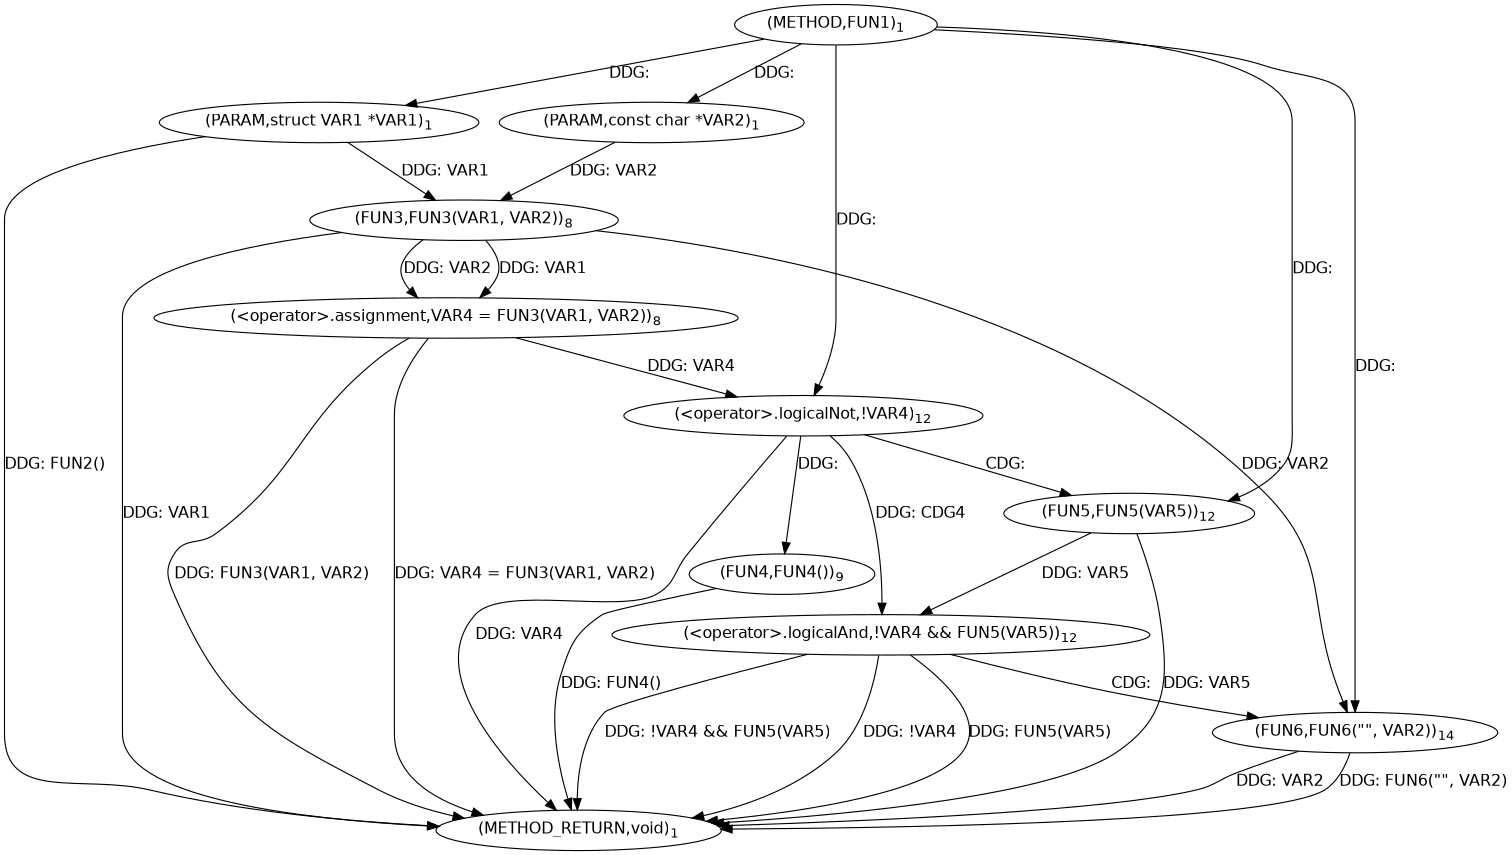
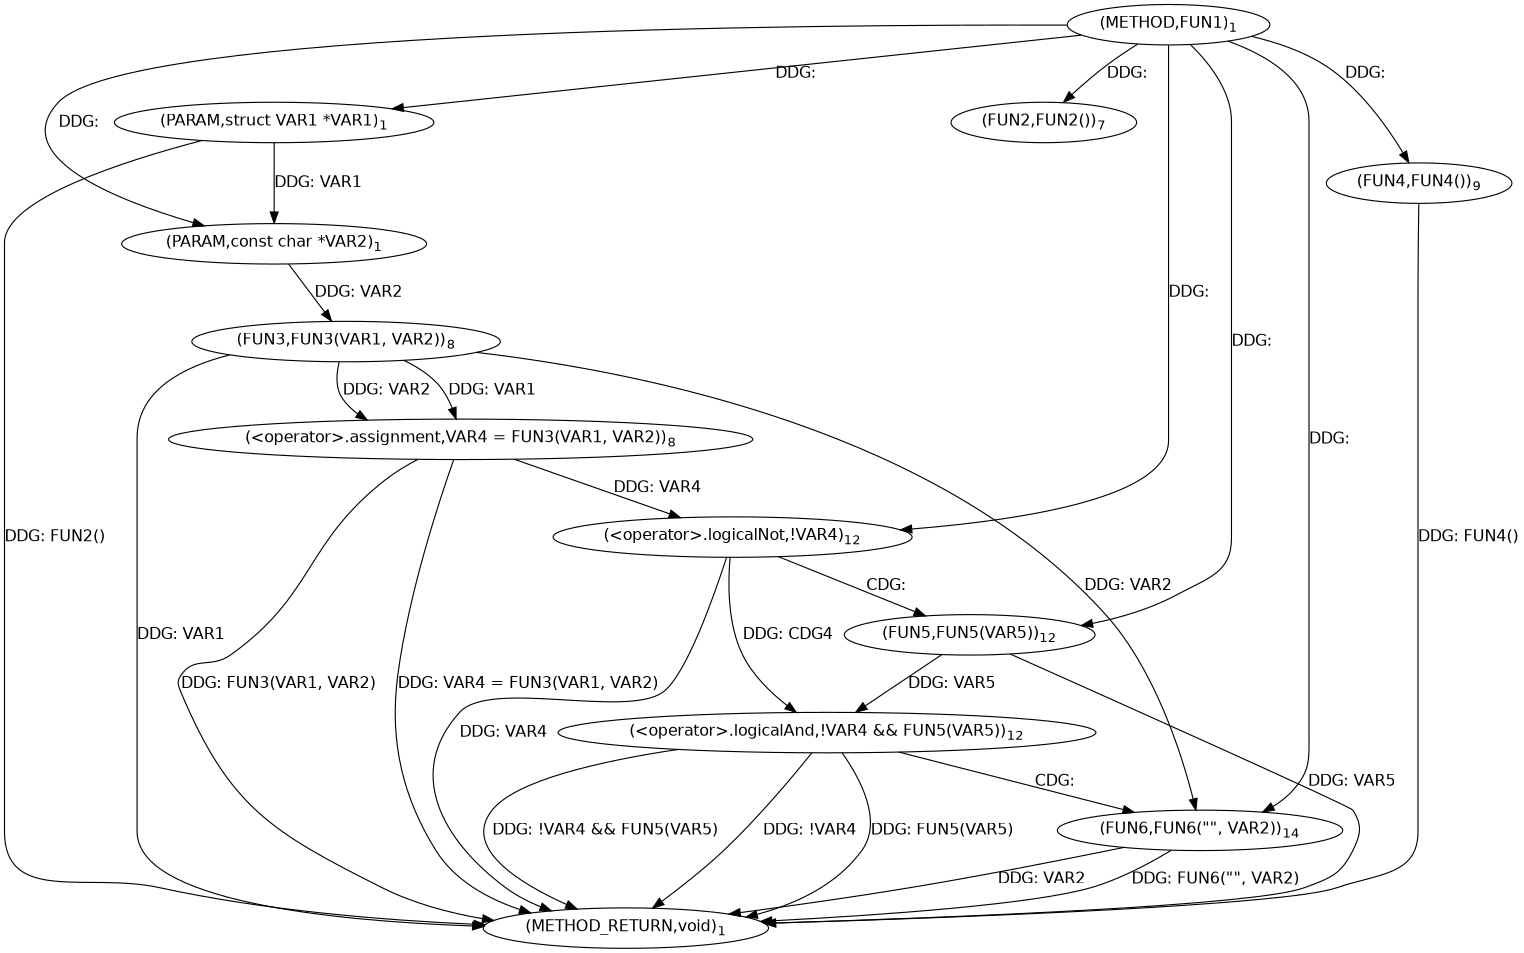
node "(FUN2,FUN2())": added
edge "(PARAM,struct VAR1 *VAR1)" -> "(FUN3,FUN3(VAR1, VAR2))": now "(PARAM,struct VAR1 *VAR1)" -> "(PARAM,const char *VAR2)"
edge "(<operator>.logicalNot,!VAR4)" -> "(FUN4,FUN4())": now "(METHOD,FUN1)" -> "(FUN4,FUN4())"
